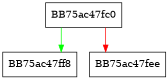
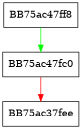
edge "BB75ac47fc0" -> "BB75ac47ff8": reversed
node "BB75ac47fee": label "BB75ac47fee" -> "BB75ac37fee"
